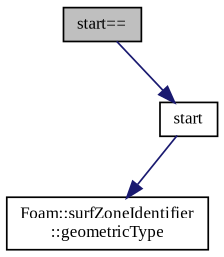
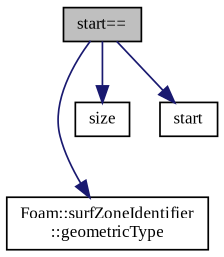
node "size": added
edge "start" -> "Foam::surfZoneIdentifier ::geometricType": now "start==" -> "Foam::surfZoneIdentifier ::geometricType"
